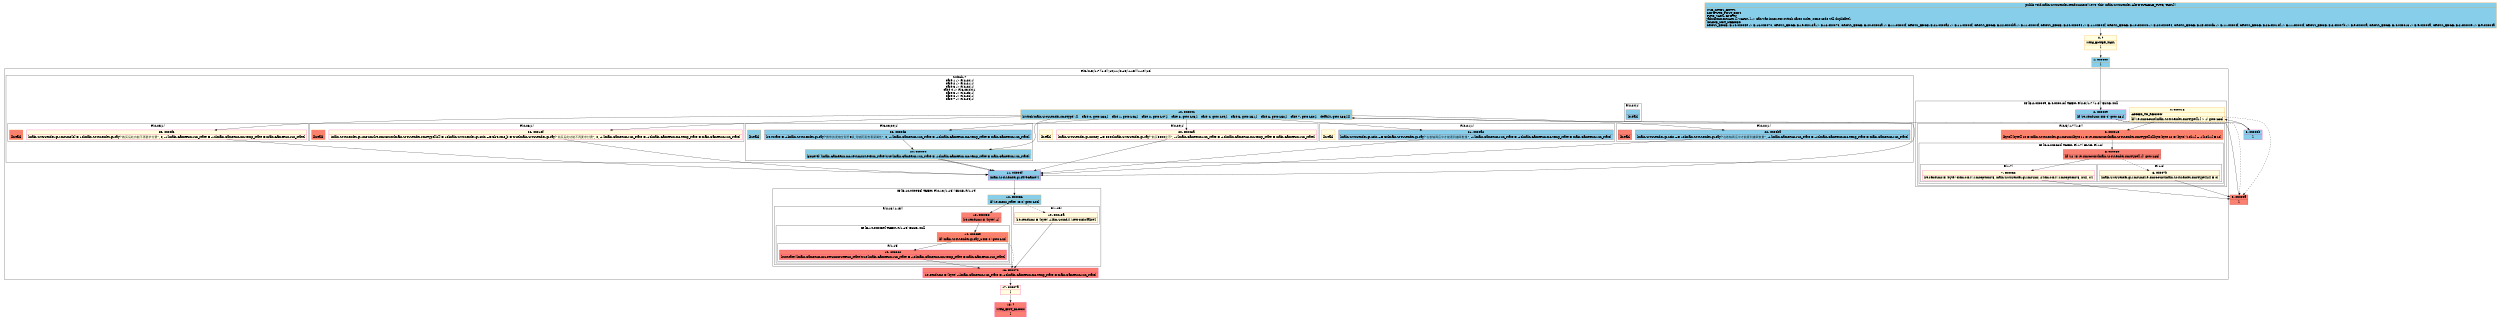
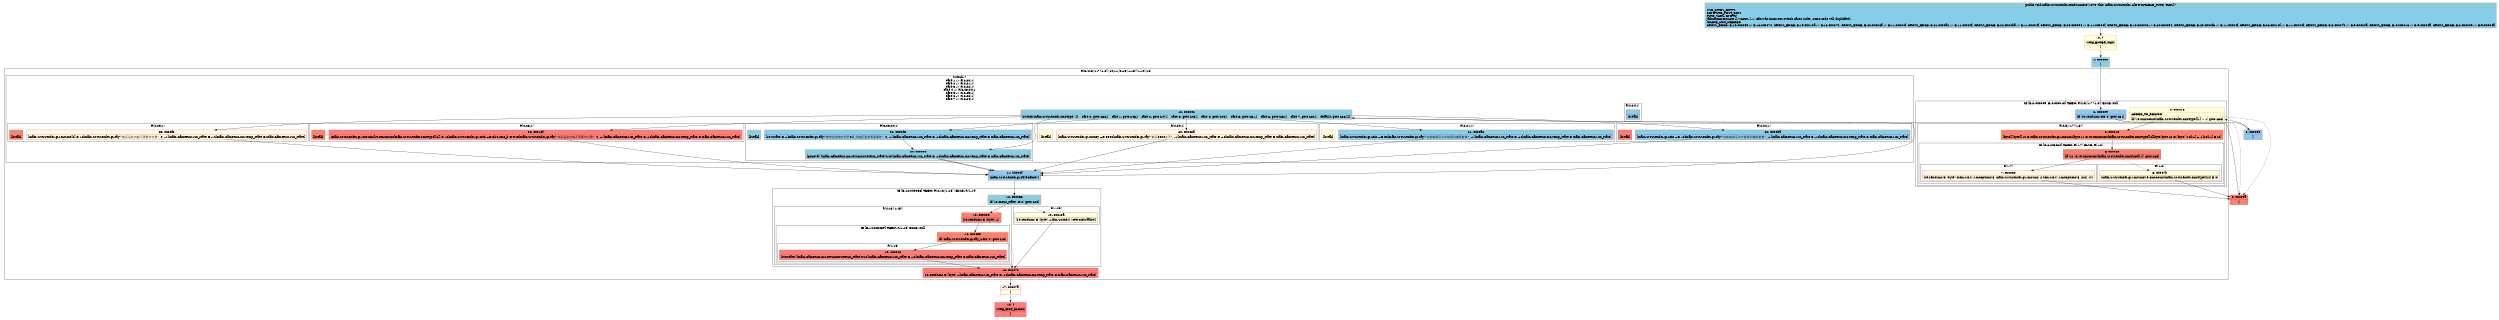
node "26: 0x010f": fillcolor lightyellow -> salmon
